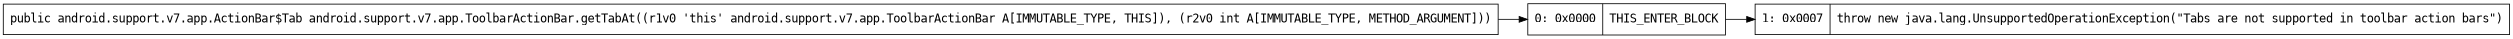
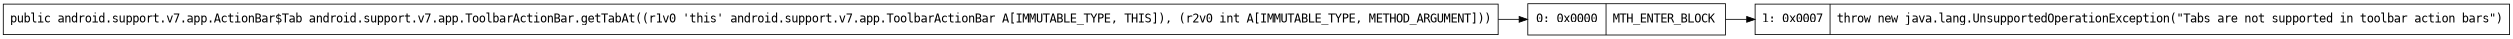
node "0: 0x0000": text "THIS_ENTER_BLOCK" -> "MTH_ENTER_BLOCK"
